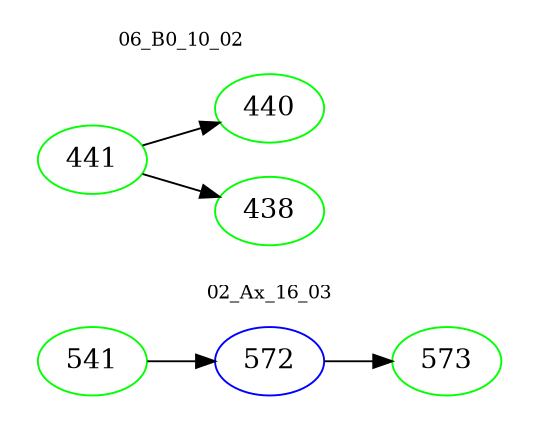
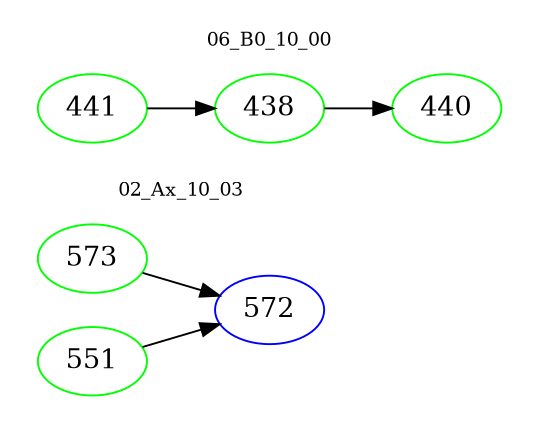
cluster "06_B0_10_02": label "06_B0_10_02" -> "06_B0_10_00"
edge "441" -> "440": now "438" -> "440"
cluster "02_Ax_16_03": label "02_Ax_16_03" -> "02_Ax_10_03"
node "541": label "541" -> "551"
edge "572" -> "573": reversed
